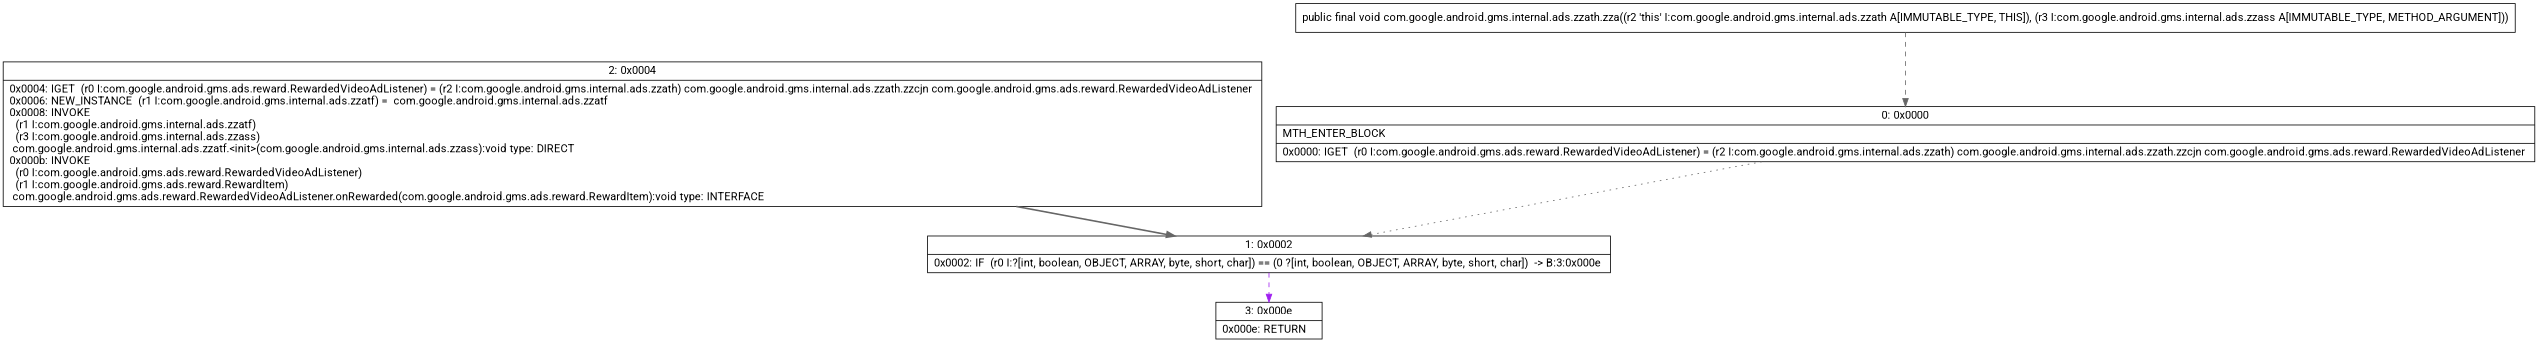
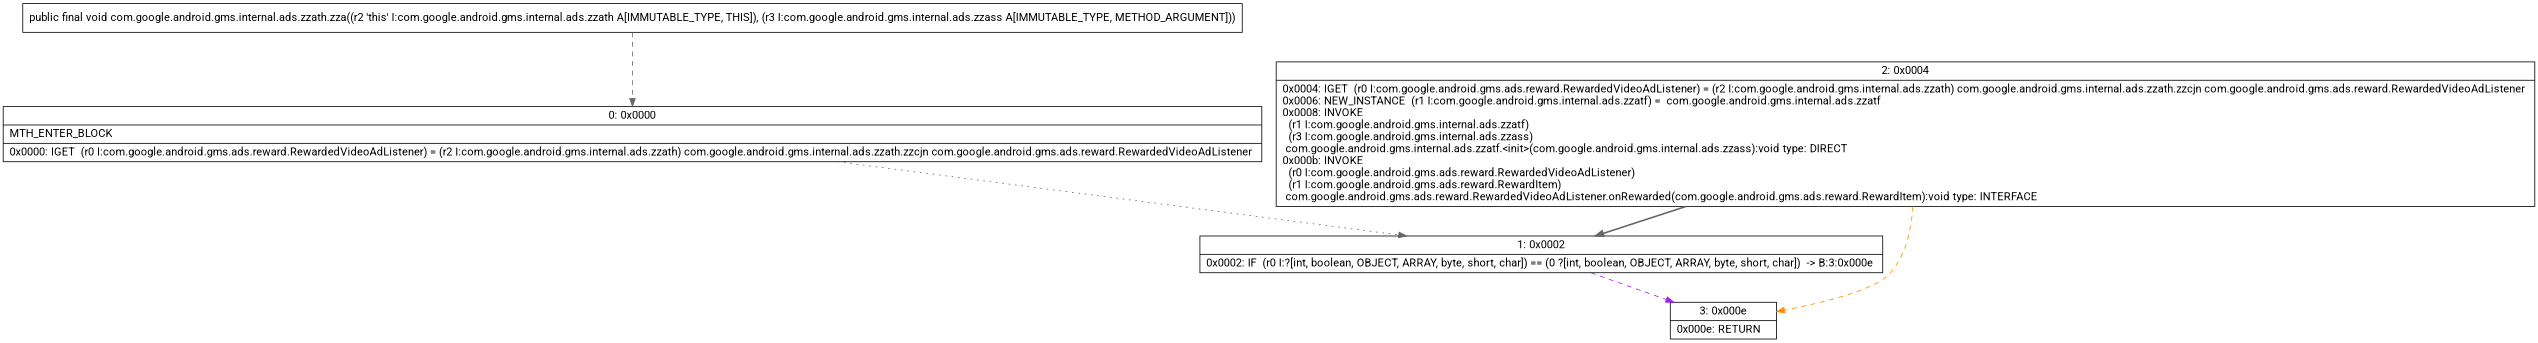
edge "2: 0x0004" -> "3: 0x000e": added
